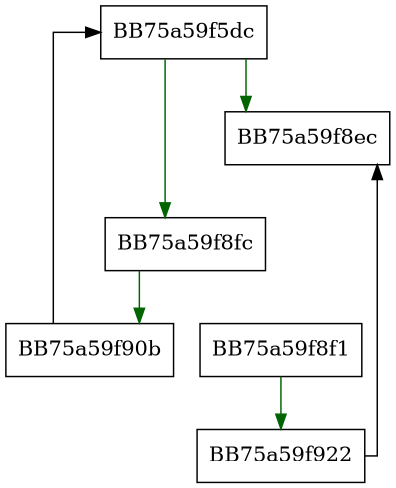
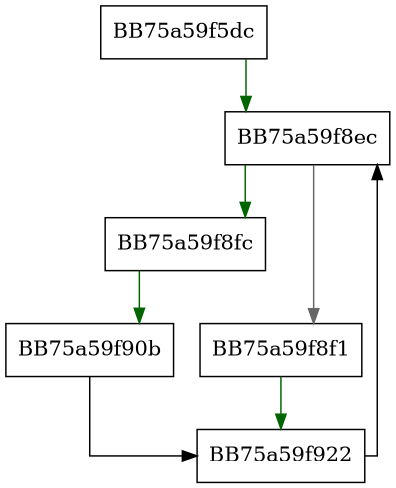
edge "BB75a59f5dc" -> "BB75a59f8fc": now "BB75a59f8ec" -> "BB75a59f8fc"
edge "BB75a59f90b" -> "BB75a59f5dc": now "BB75a59f90b" -> "BB75a59f922"
edge "BB75a59f8ec" -> "BB75a59f8f1": added
